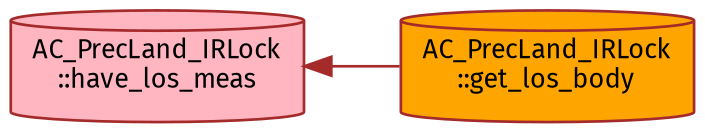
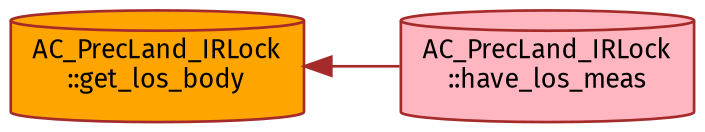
edge "AC_PrecLand_IRLock ::get_los_body" -> "AC_PrecLand_IRLock ::have_los_meas": reversed
